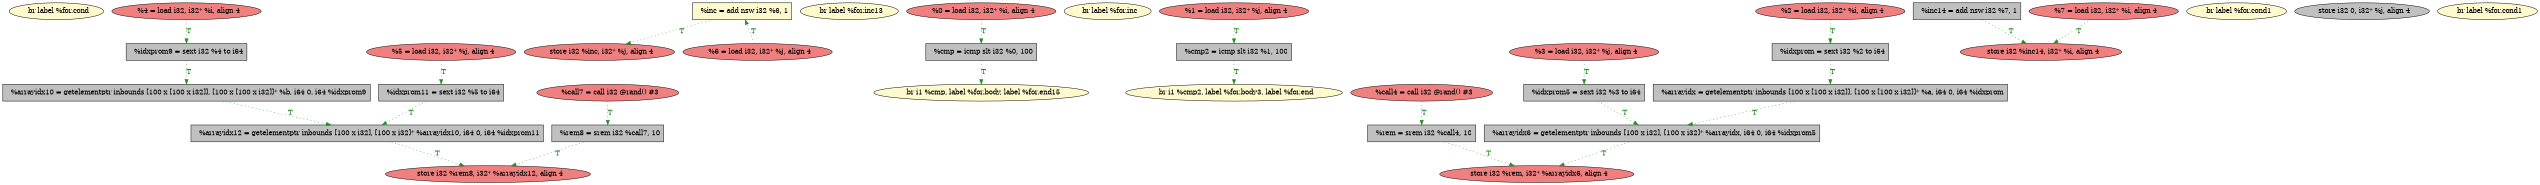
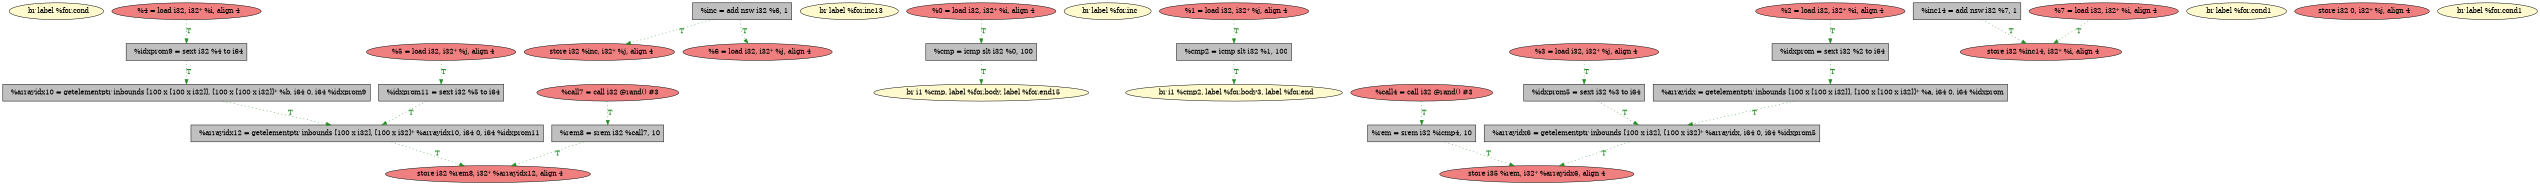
node "%inc = add nsw i32 %6, 1": fillcolor lemonchiffon -> grey
node "store i32 0, i32* %j, align 4": fillcolor grey -> lightcoral
edge "%6 = load i32, i32* %j, align 4" -> "%inc = add nsw i32 %6, 1": reversed
node "%rem = srem i32 %call4, 10": label "%rem = srem i32 %call4, 10" -> "%rem = srem i32 %icmp4, 10"
node "store i32 %rem, i32* %arrayidx6, align 4": label "store i32 %rem, i32* %arrayidx6, align 4" -> "store i35 %rem, i32* %arrayidx6, align 4"
